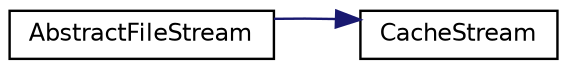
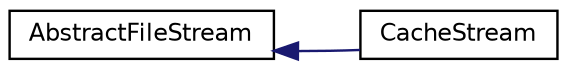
edge "AbstractFileStream" -> "CacheStream": reversed
